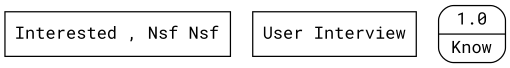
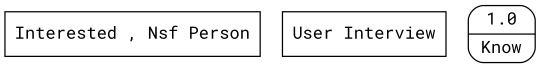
node "Interested , Nsf Nsf": label "Interested , Nsf Nsf" -> "Interested , Nsf Person"
